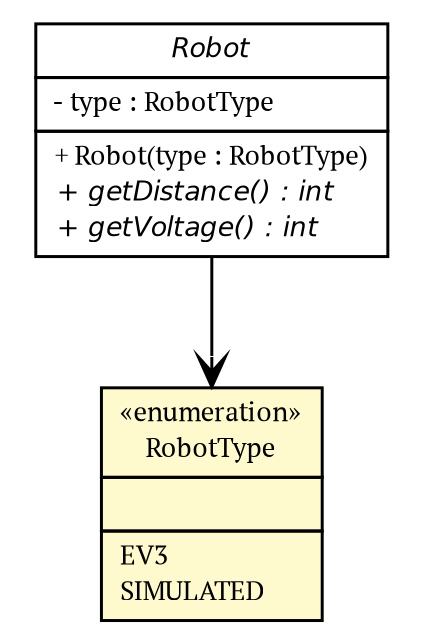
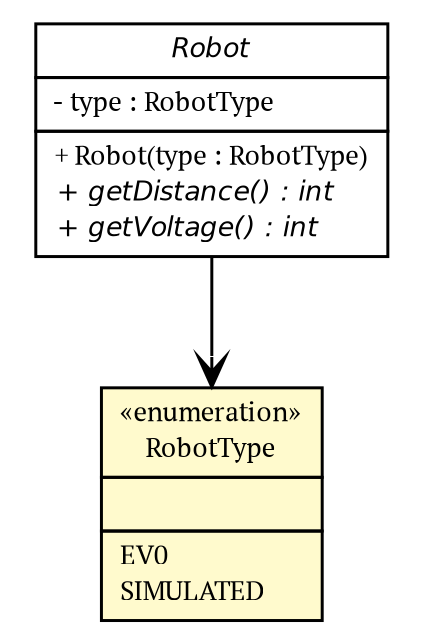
node "RobotType": text "EV3" -> "EV0"
